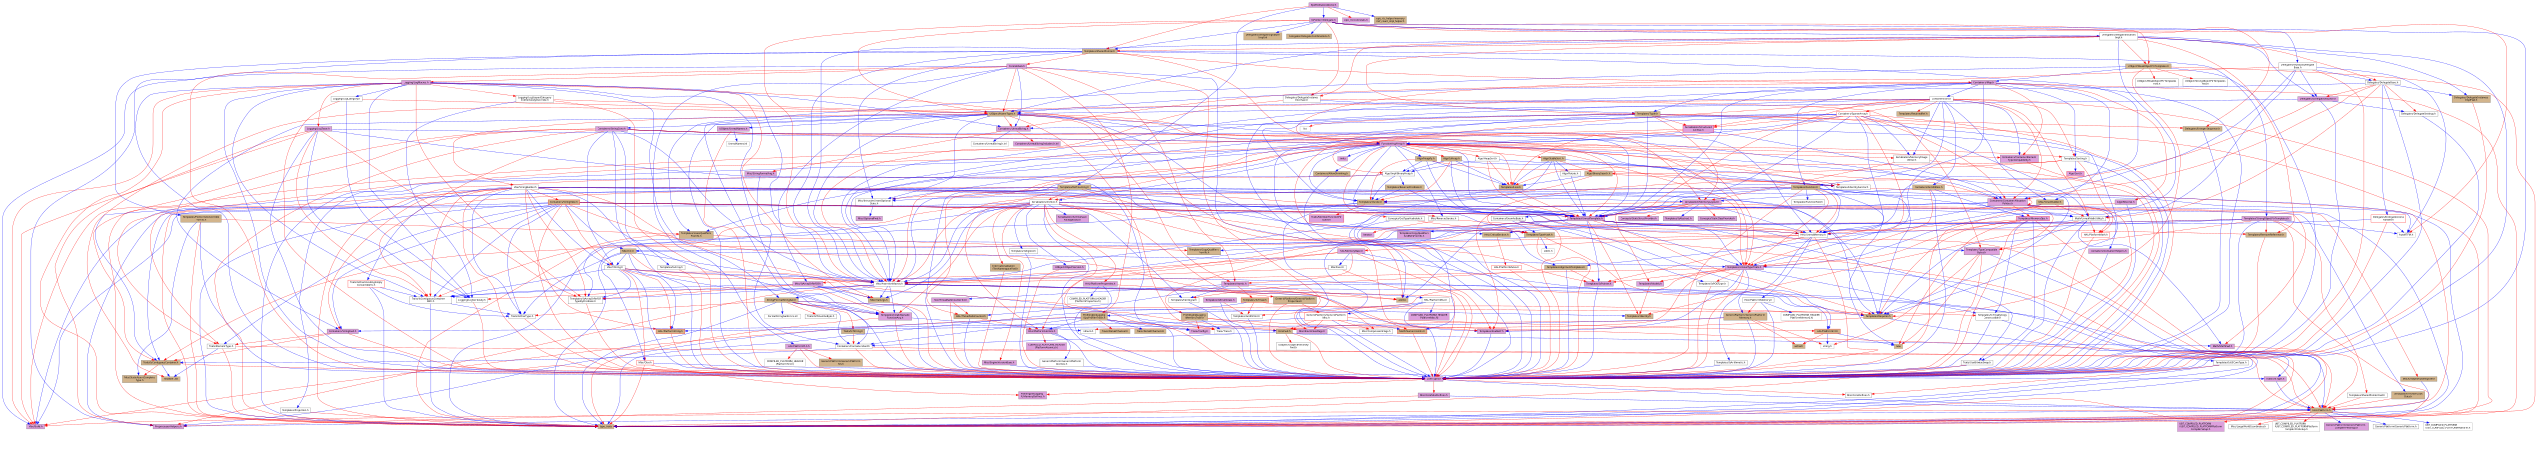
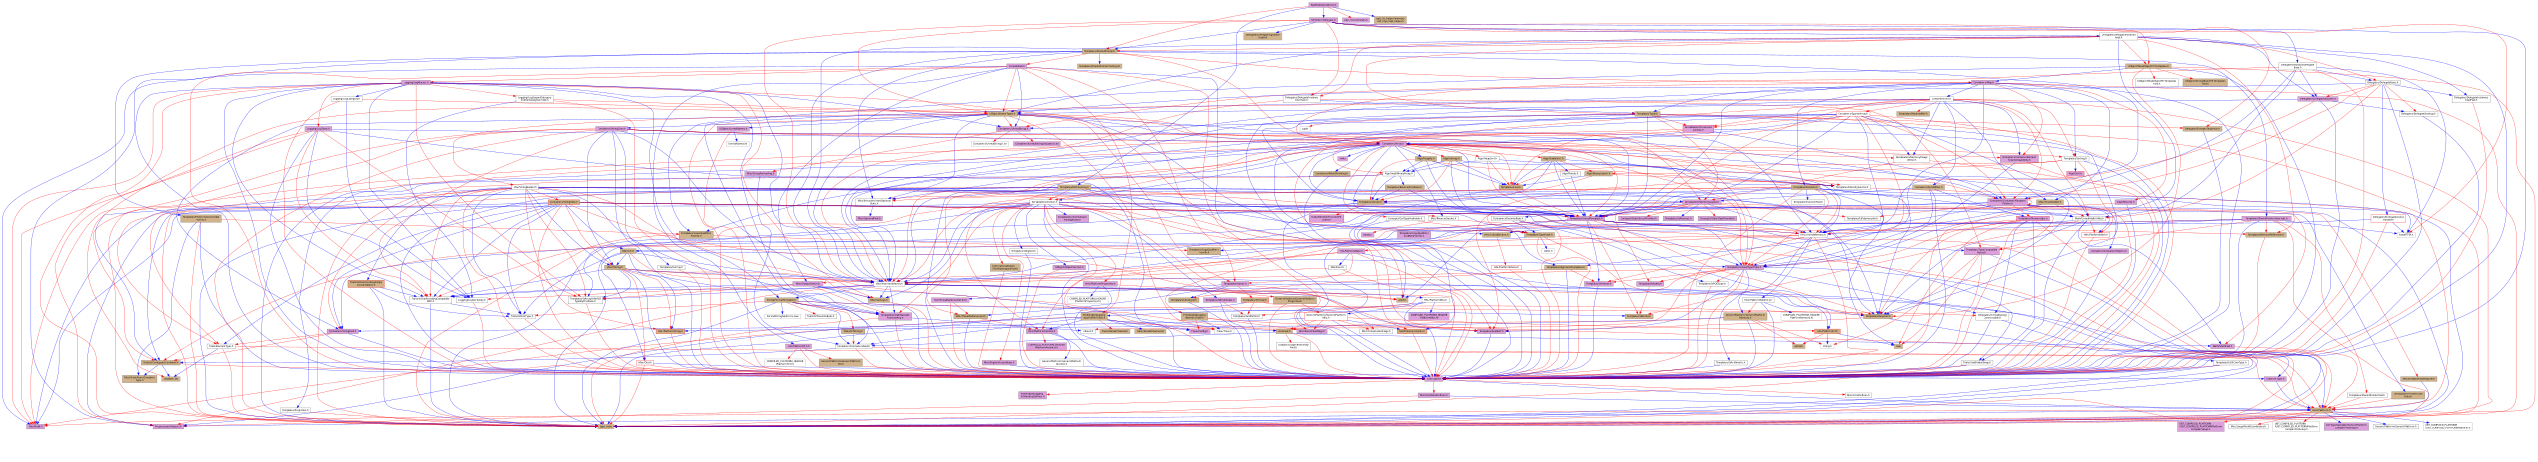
node "epic_rtc_helper/memory /ref_count_impl_helper.h": label "epic_rtc_helper/memory /ref_count_impl_helper.h" -> "epic_rtc_helper/memory /ref_impl_impl_helper.h"
node "Delegates/DelegateCombinations.h": removed
node "Templates/SharedPointerTesting.inl": added
node "UObject/StrongObjectPtrTemplates Fwd.h": fillcolor white -> tan
node "Delegates/DelegateInstances ImplFwd.h": fillcolor tan -> white
node "list": label "list" -> "tuple"
edge "Containers/UnrealString.h" -> "Containers/UnrealString.h.inl": color blue -> red
node "FunctionArg/Array.h": label "FunctionArg/Array.h" -> "Containers/Array.h"
edge "Containers/Set.h" -> "Templates/Function.h": removed
edge "Templates/Function.h" -> "Misc/IntrusiveUnsetOptional State.h": color blue -> red
edge "Misc/StringBuilder.h" -> "Templates/IsPointer.h": now "Misc/StringBuilder.h" -> "Templates/EnableIf.h"
edge "Containers/ContainerAllocation Policies.h" -> "HAL/PlatformMath.h": color red -> blue
node "Templates/IsPolymorphic.h": added
node "Templates/StrongObjectPtrTemplates.h": label "Templates/StrongObjectPtrTemplates.h" -> "Templates/SharedPointerInternals.h"
edge "Templates/UnrealTemplate.h" -> "Templates/CopyQualifiers AndRefsFromTo.h": removed
edge "Containers/ContainerElement TypeCompatibility.h" -> "Templates/UnrealTypeTraits.h": added
edge "Serialization/MemoryLayout.h" -> "Containers/StringFwd.h": added
edge "Serialization/Archive.h" -> "Templates/IsIntegral.h": now "Serialization/Archive.h" -> "Templates/IsEnumClass.h"
edge "Containers/SetUtilities.h" -> "Templates/UnrealTypeTraits.h": color red -> blue
node "Misc/CString.h": fillcolor white -> tan
node "Traits/IsCharEncodingSimply ConvertibleTo.h": fillcolor white -> tan
node "Misc/IsArrayOrRefOf.h": label "Misc/IsArrayOrRefOf.h" -> "Misc/OutputDevice.h"
edge "Templates/RefCounting.h" -> "CoreTypes.h": added
node "Traits/IsContiguousContainer With.h": label "Traits/IsContiguousContainer With.h" -> "Traits/IsCharEncodingCompatible With.h"
node "Templates/IsIntegral.h": fillcolor white -> tan
node "FormatStringSanErrors.inl": label "FormatStringSanErrors.inl" -> "FormatStringSanErrors.new"
edge "UObject/NameTypes.h" -> "CoreTypes.h": color blue -> red
edge "Traits/IsContiguousContainer.h" -> "Misc/StaticAssertComplete Type.h": color red -> blue
edge "Containers/StringFwd.h" -> "CoreTypes.h": color red -> blue
edge "Templates/IsUECoreType.h" -> "Misc/CoreDefines.h": now "Templates/IsUECoreType.h" -> "CoreTypes.h"
edge "Misc/Char.h" -> "ProfilingDebugging /UMemoryDefines.h": now "Misc/Char.h" -> "CoreTypes.h"
node "GenericPlatform/GenericPlatform CompilerPreSetup.h": label "GenericPlatform/GenericPlatform CompilerPreSetup.h" -> "GetTypeHashable/GenericPlatform CompilerPreSetup.h"
